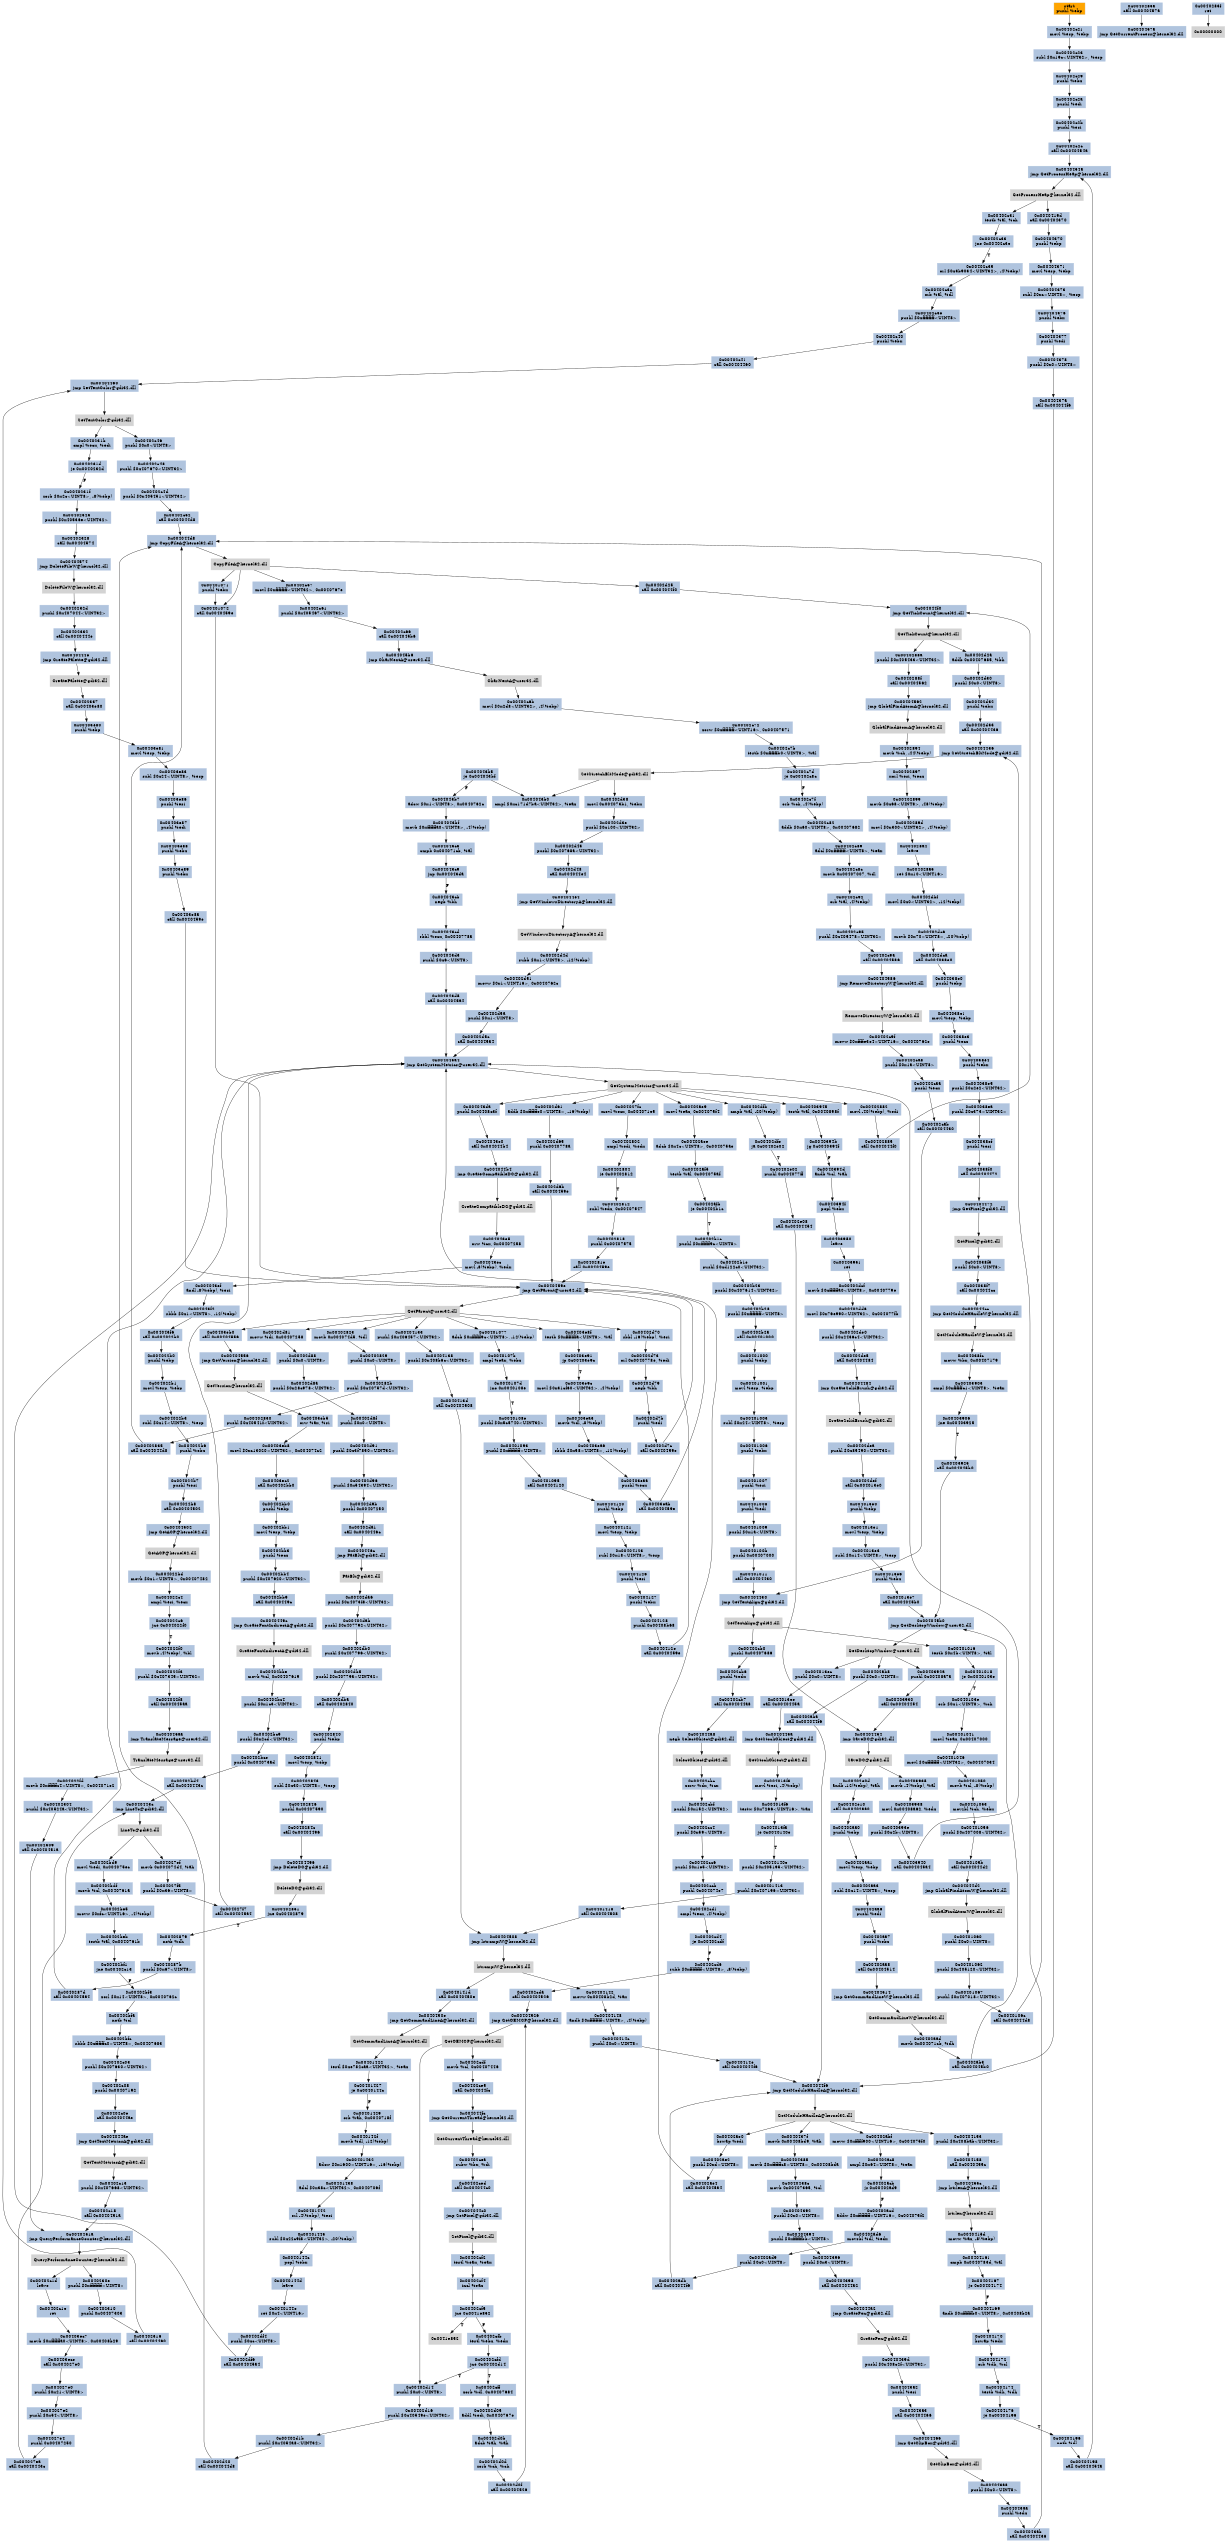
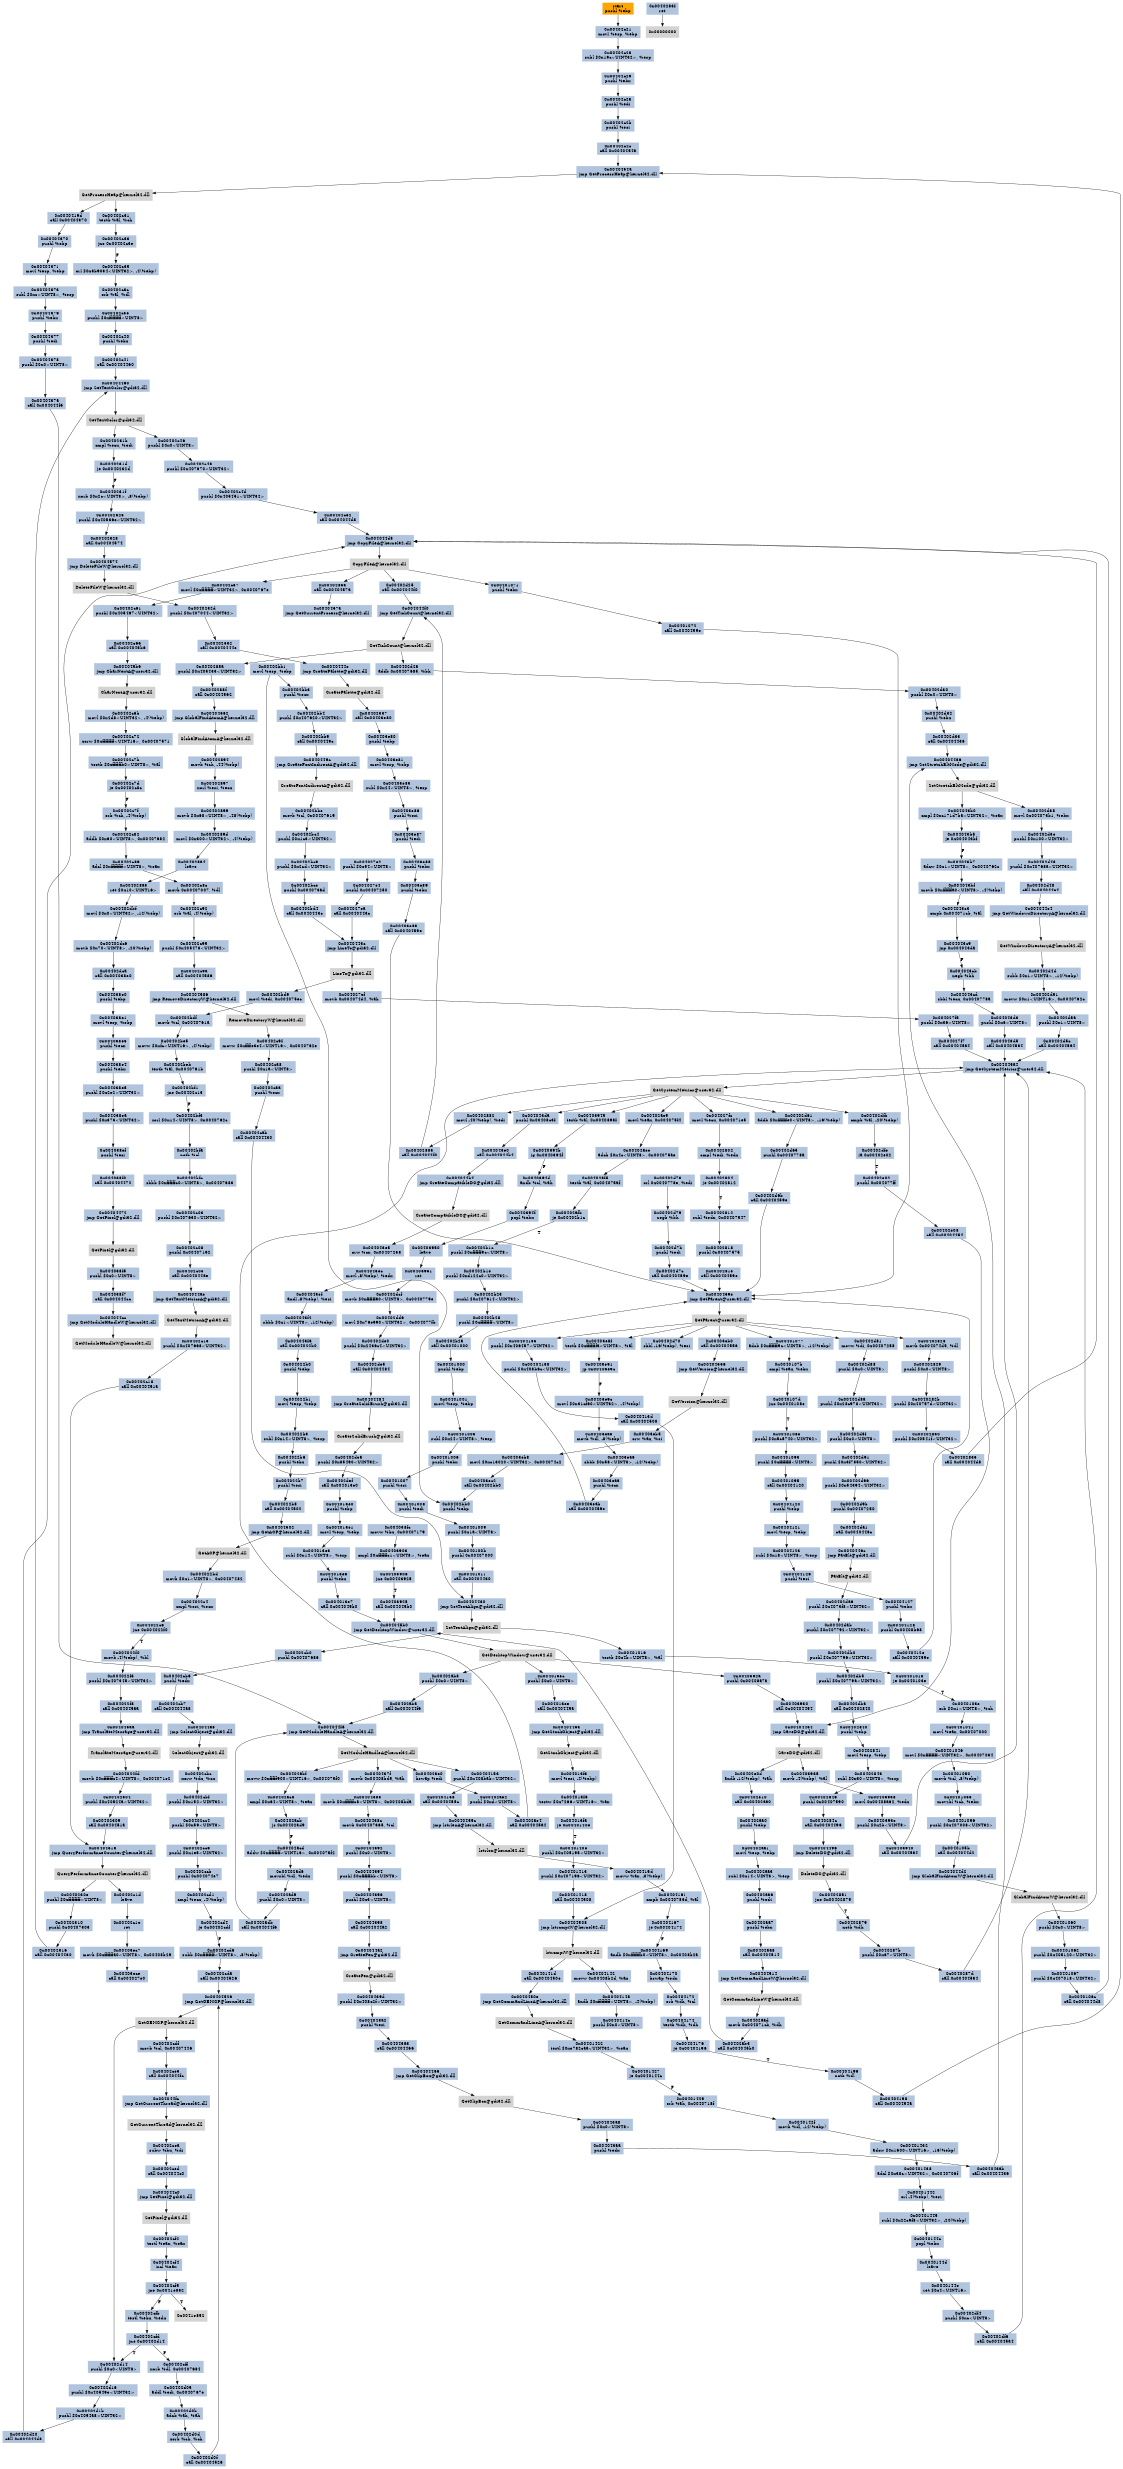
edge "0x00402c33 jne 0x00402c3e" -> "0x00402c35 orl $0x3b9034<UINT32>, -4(%ebp)": label "T" -> "F"
edge "CopyFileA@kernel32.dll" -> "0x00401072 call 0x0040459e": now "CopyFileA@kernel32.dll" -> "0x0040283a call 0x0040457a"
edge "0x004043b5 je 0x004043bf" -> "0x004043b0 cmpl $0xc171d7ba<UINT32>, %eax": reversed
edge "0x00402d70 sbbl -16(%ebp), %esi" -> "0x00402d73 orl 0x0040778e, %edi": removed
edge "GetModuleHandleW@kernel32.dll" -> "0x004038fc movw %bx, 0x00407179": removed
edge "0x00403e91 jp 0x00403e9c" -> "0x00403e9c movl $0x31cf60<UINT32>, -4(%ebp)": label "T" -> "F"
edge "0x00402bb0 pushl %ebp" -> "0x00402bb1 movl %esp, %ebp": reversed
node "0x004044a8 negb SelectObject@gdi32.dll": label "0x004044a8 negb SelectObject@gdi32.dll" -> "0x004044a8 jmp SelectObject@gdi32.dll"
node "0x0040414e call 0x004044f6": removed
edge "0x00402cfd jne 0x00402d14" -> "0x00402cff xorb %dl, 0x00407684": label "T" -> "F"
node "0x004027e0 pushl $0x21<UINT8>": removed
